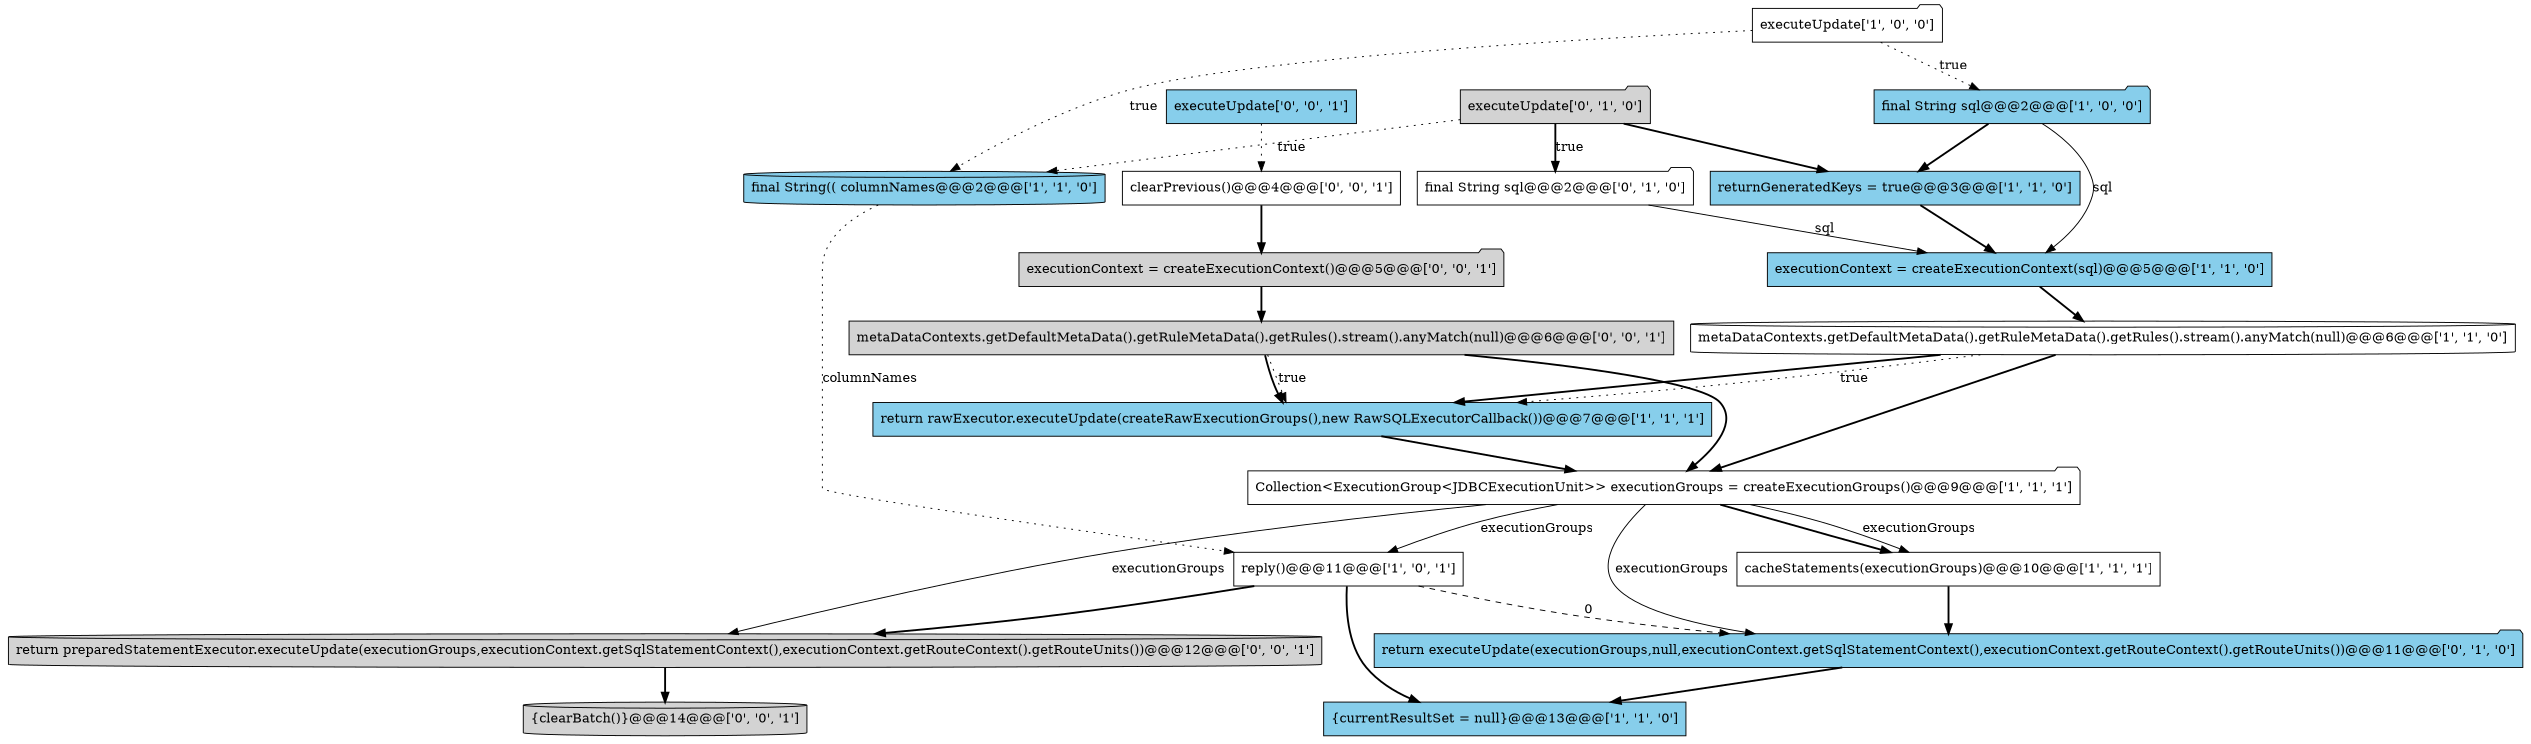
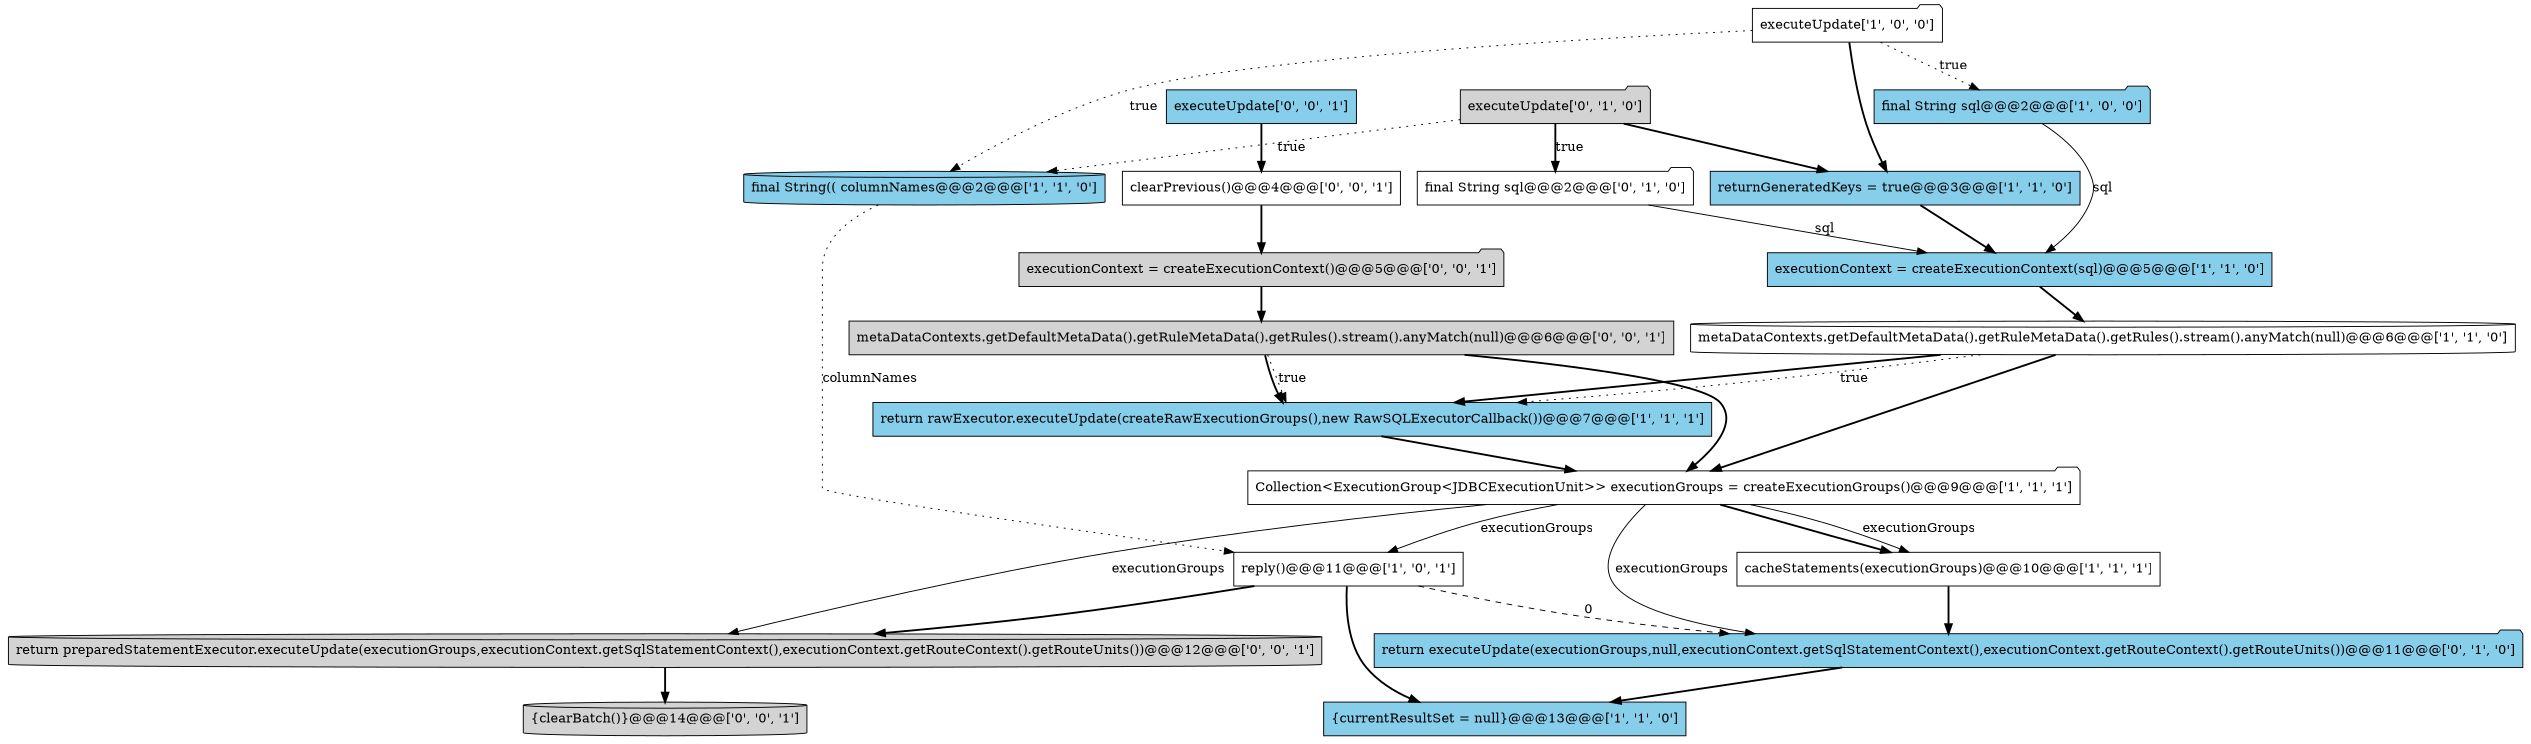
edge "executeUpdate['0', '0', '1']" -> "clearPrevious()@@@4@@@['0', '0', '1']": style dotted -> bold
edge "final String sql@@@2@@@['1', '0', '0']" -> "returnGeneratedKeys = true@@@3@@@['1', '1', '0']": now "executeUpdate['1', '0', '0']" -> "returnGeneratedKeys = true@@@3@@@['1', '1', '0']"
